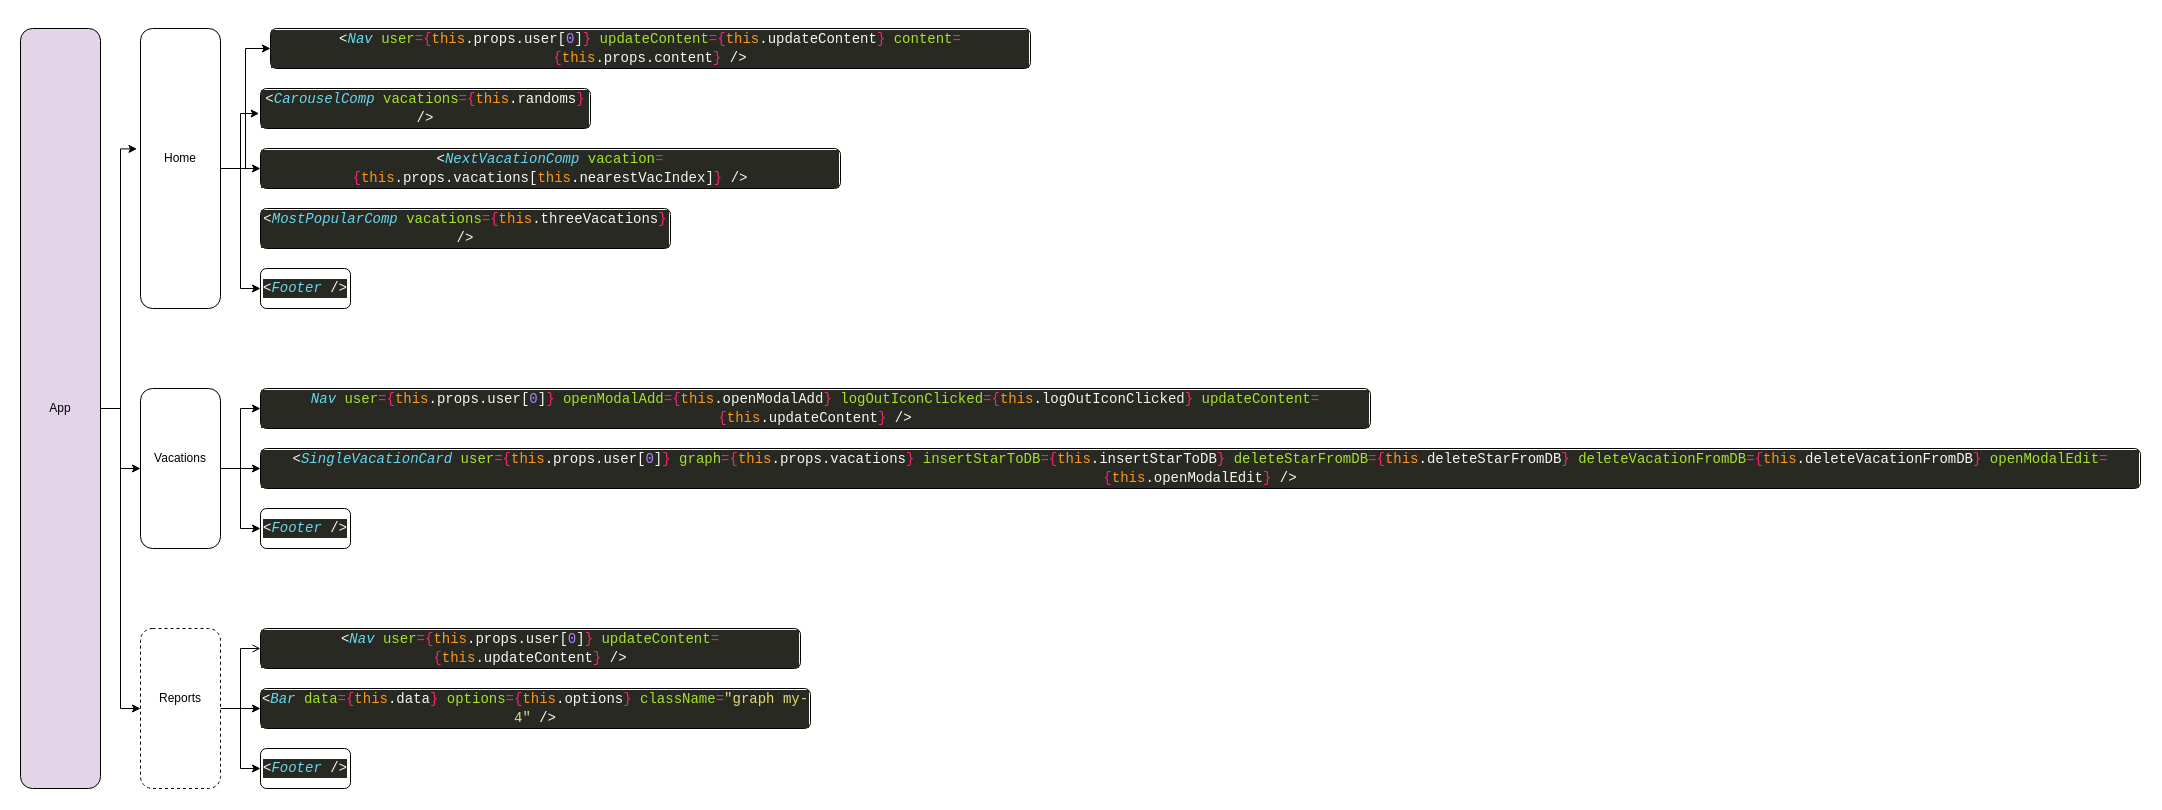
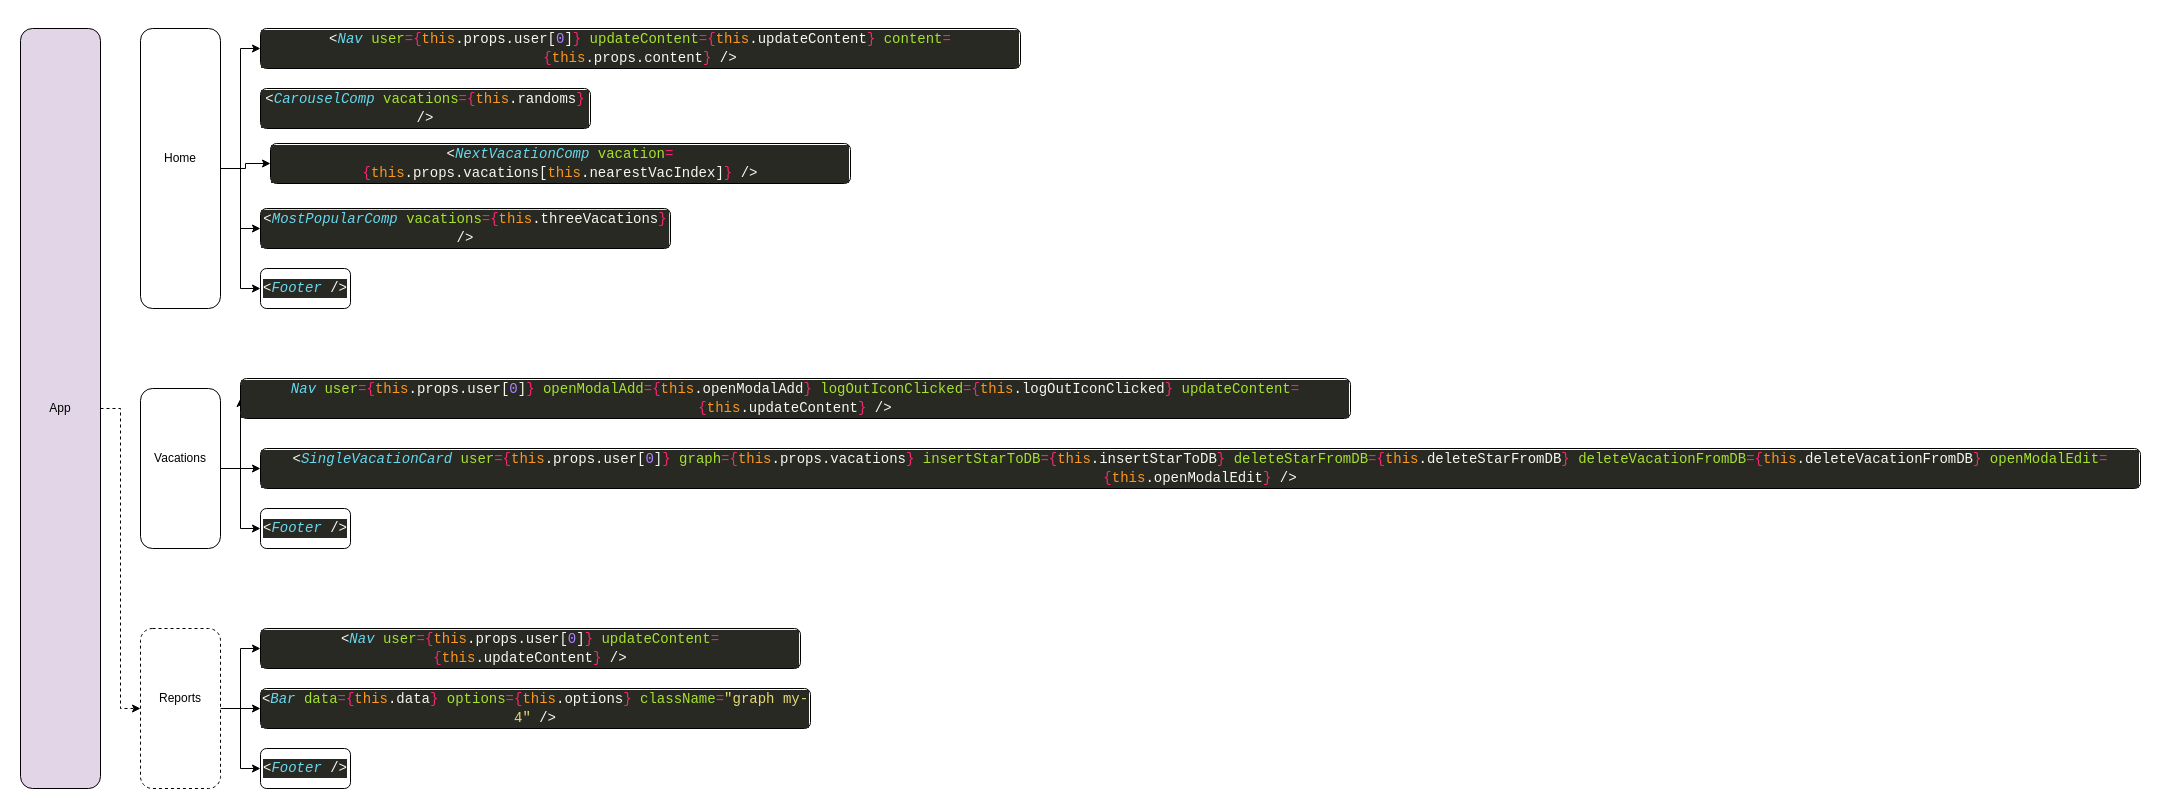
node "<Nav user={this.props.user[0]} updateContent={this.updateContent} content={this.props.content} />": moved (651, 49) -> (641, 49)
edge "Home" -> "<CarouselComp vacations={this.randoms} />": removed
node "<NextVacationComp vacation={this.props.vacations[this.nearestVacIndex]} />": moved (551, 169) -> (561, 164)
edge "Home" -> "<MostPopularComp vacations={this.threeVacations} />": added
node "<MostPopularComp vacations={this.threeVacations} />": fillcolor #ffffff -> #e1d5e7
edge "App" -> "Home": removed
node "Nav user={this.props.user[0]} openModalAdd={this.openModalAdd} logOutIconClicked={this.logOutIconClicked} updateContent={this.updateContent} />": moved (816, 409) -> (796, 399)
edge "App" -> "Vacations": removed
edge "App" -> "Reports": style solid -> dashed
edge "Reports" -> "<Nav user={this.props.user[0]} updateContent={this.updateContent} />": arrowhead open -> classic
